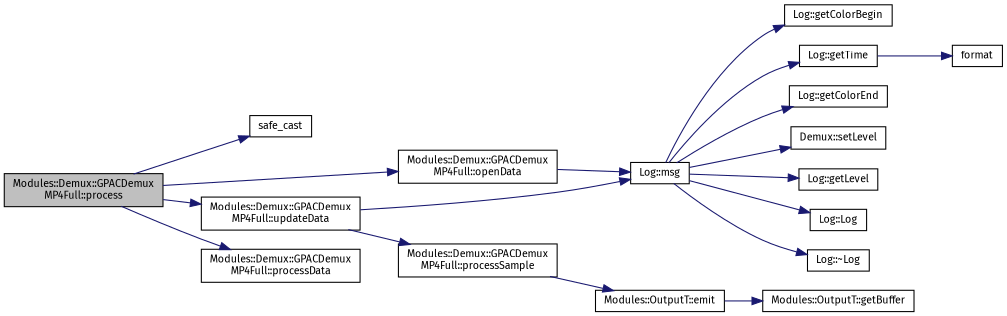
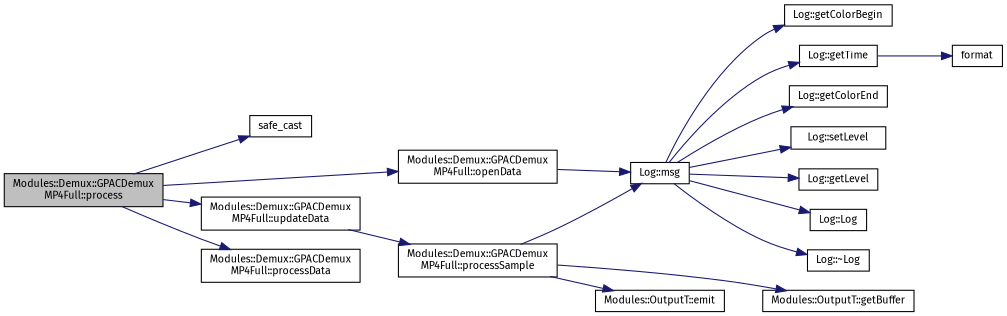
node "Demux::setLevel": label "Demux::setLevel" -> "Log::setLevel"
edge "Modules::Demux::GPACDemux MP4Full::updateData" -> "Log::msg": now "Modules::Demux::GPACDemux MP4Full::processSample" -> "Log::msg"
edge "Modules::OutputT::emit" -> "Modules::OutputT::getBuffer": now "Modules::Demux::GPACDemux MP4Full::processSample" -> "Modules::OutputT::getBuffer"
